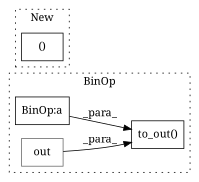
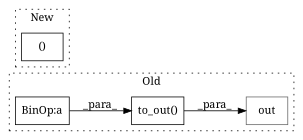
cluster "BinOp": label "BinOp" -> "Old"
edge "out" -> "to_out()": reversed
